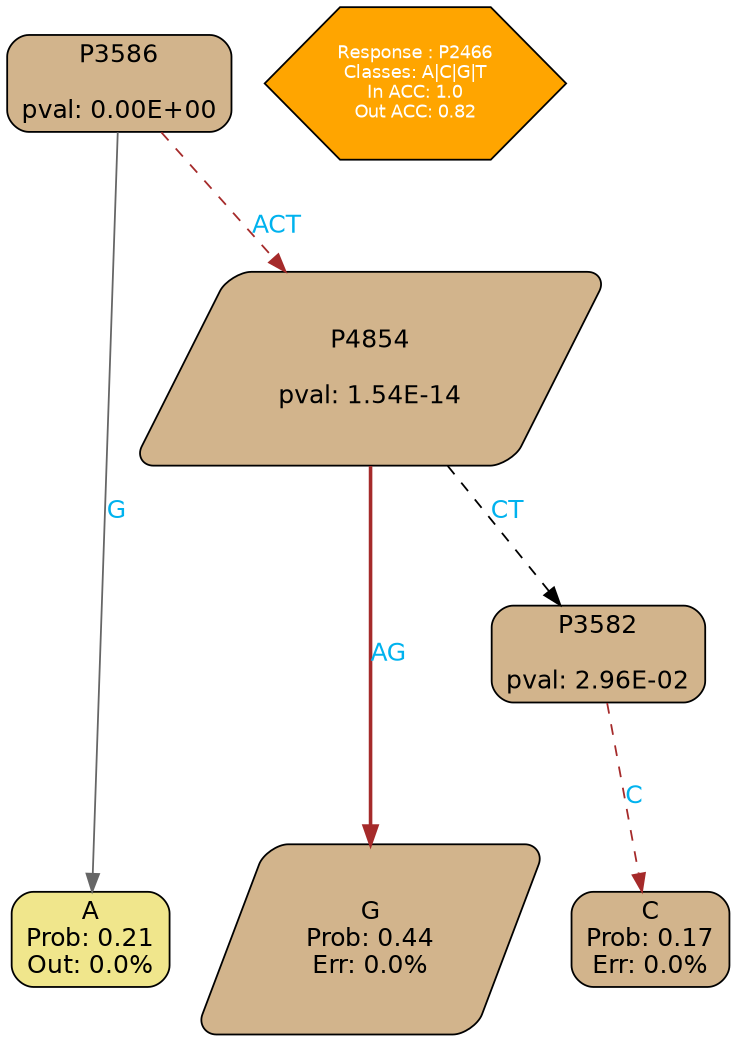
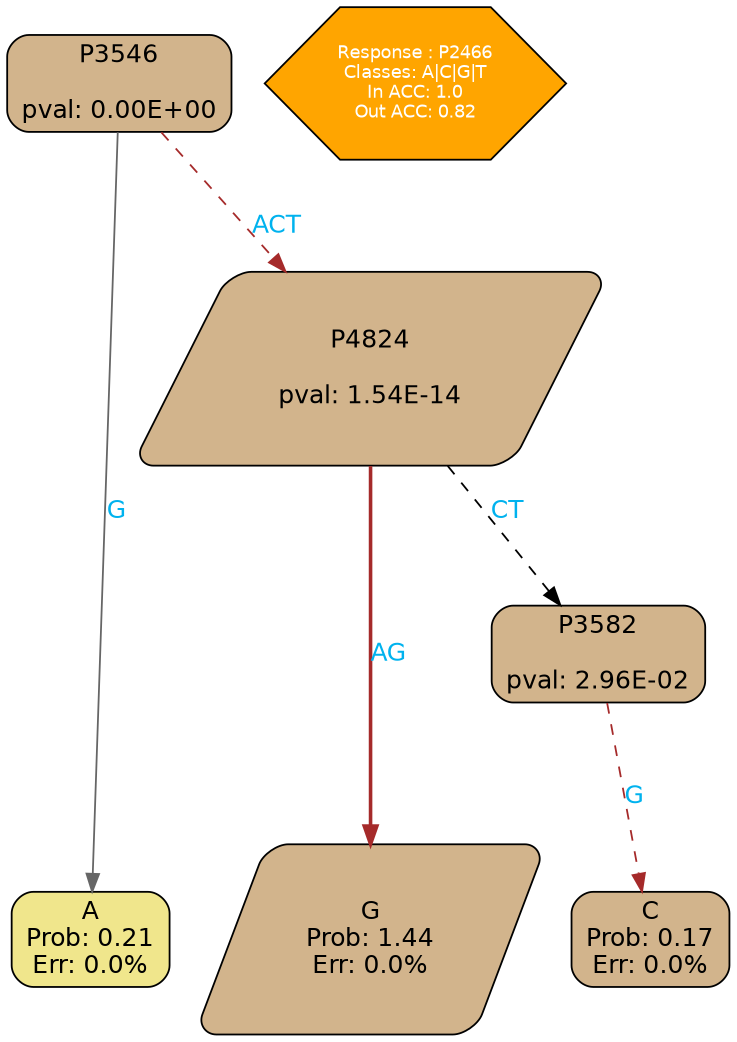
node "P3586 pval: 0.00E+00": label "P3586 pval: 0.00E+00" -> "P3546 pval: 0.00E+00"
node "P4854 pval: 1.54E-14": label "P4854 pval: 1.54E-14" -> "P4824 pval: 1.54E-14"
edge "P3582 pval: 2.96E-02" -> "C Prob: 0.17 Err: 0.0%": label "C" -> "G"
node "A Prob: 0.21 Out: 0.0%": label "A Prob: 0.21 Out: 0.0%" -> "A Prob: 0.21 Err: 0.0%"
node "G Prob: 0.44 Err: 0.0%": label "G Prob: 0.44 Err: 0.0%" -> "G Prob: 1.44 Err: 0.0%"
